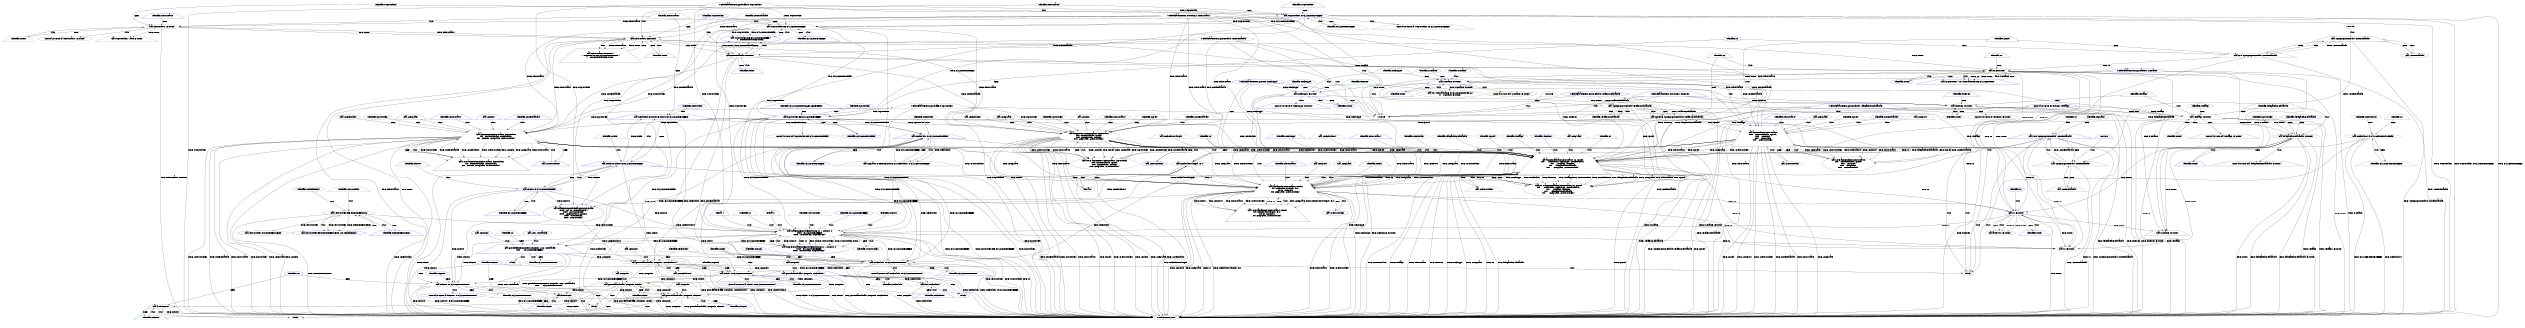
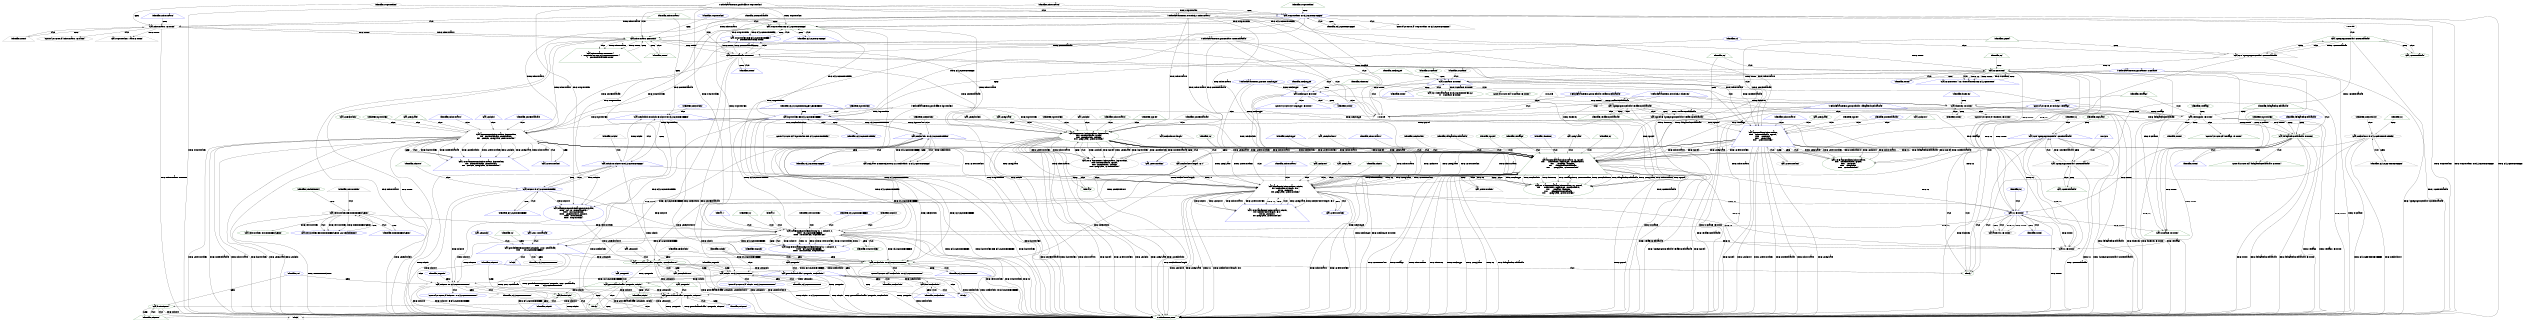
node "(ControlStructure,if (mech_type != NULL))": label "(ControlStructure,if (mech_type != NULL))" -> "(ControlStructure,if (msg_type != NULL))"
node "(Call,ret_flags != NULL)": label "(Call,ret_flags != NULL)" -> "(Call,ret_tmpmin != NULL)"
node "(Call,return_token == INIT_TOKEN_MIC)": label "(Call,return_token == INIT_TOKEN_MIC)" -> "(Call,return_token == INIT_TOKEN_SEND)"
